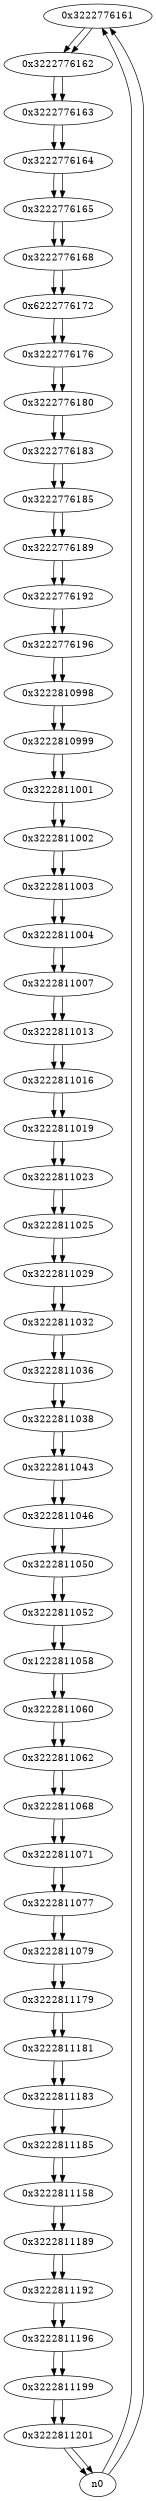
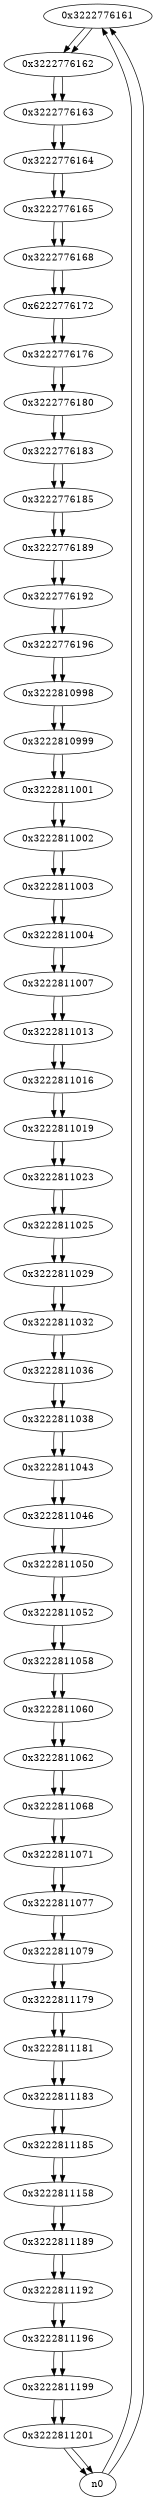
node "0x1222811058": label "0x1222811058" -> "0x3222811058"
